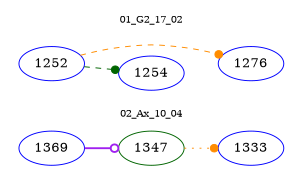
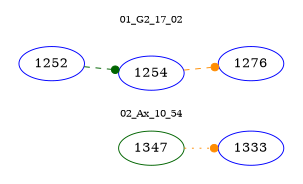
edge "1252" -> "1276": now "1254" -> "1276"
cluster "02_Ax_10_04": label "02_Ax_10_04" -> "02_Ax_10_54"
node "1369": removed
